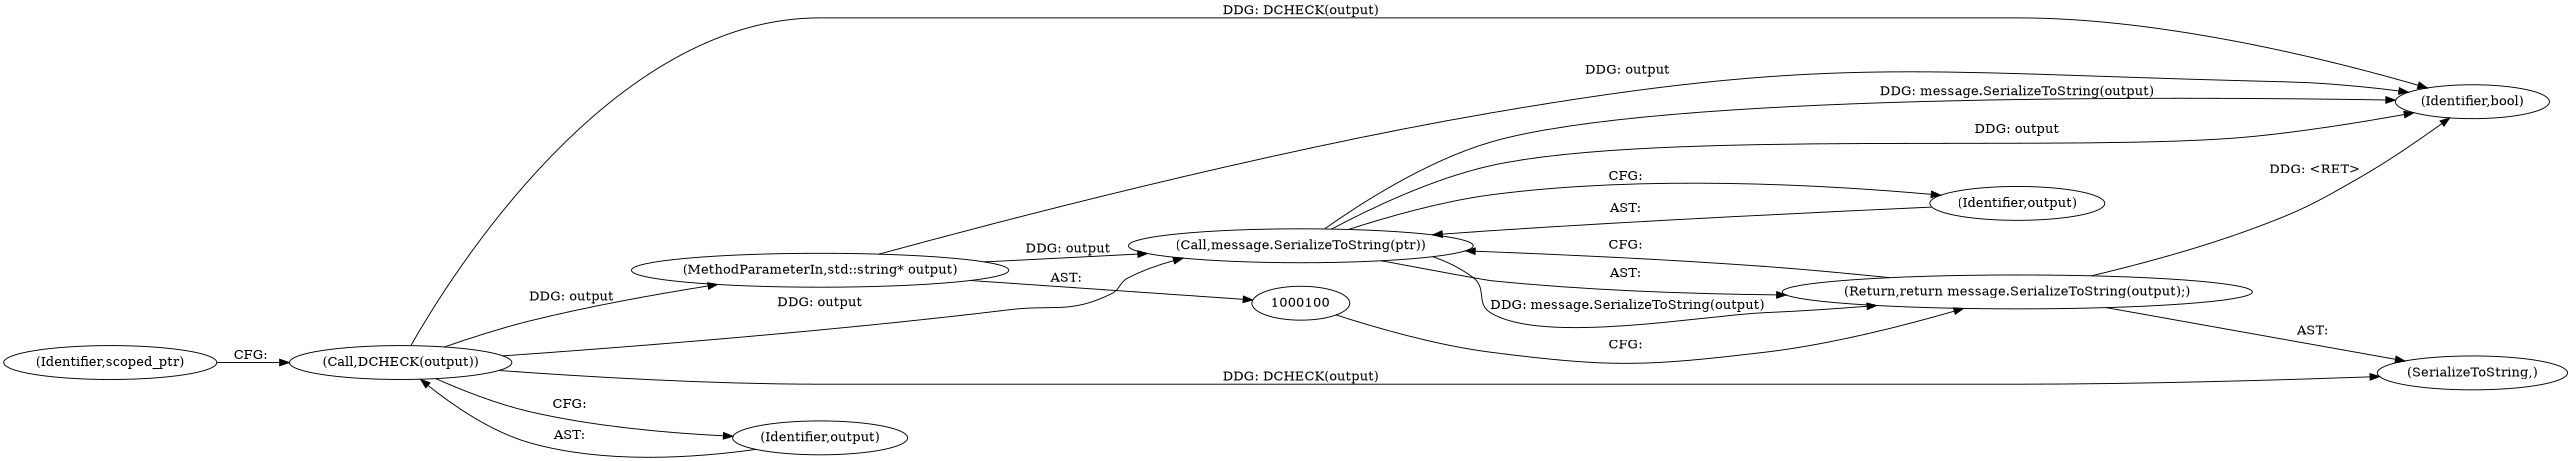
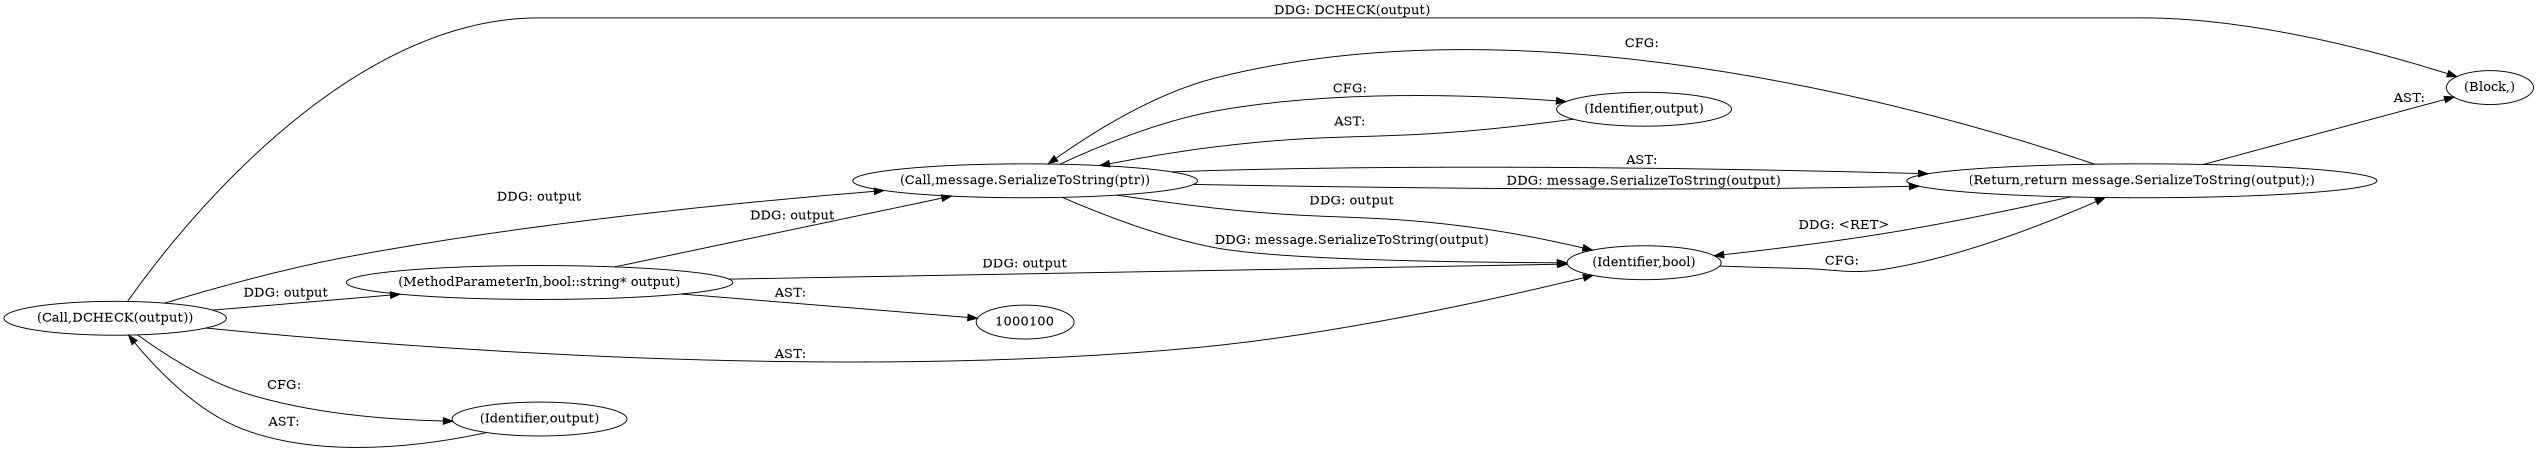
edge "(Call,DCHECK(output))" -> "(Identifier,bool)": label "DDG: DCHECK(output)" -> "AST: "
node "(MethodParameterIn,std::string* output)": label "(MethodParameterIn,std::string* output)" -> "(MethodParameterIn,bool::string* output)"
node "(Identifier,scoped_ptr)": removed
edge "1000100" -> "(Return,return message.SerializeToString(output);)": now "(Identifier,bool)" -> "(Return,return message.SerializeToString(output);)"
node "(SerializeToString,)": label "(SerializeToString,)" -> "(Block,)"
